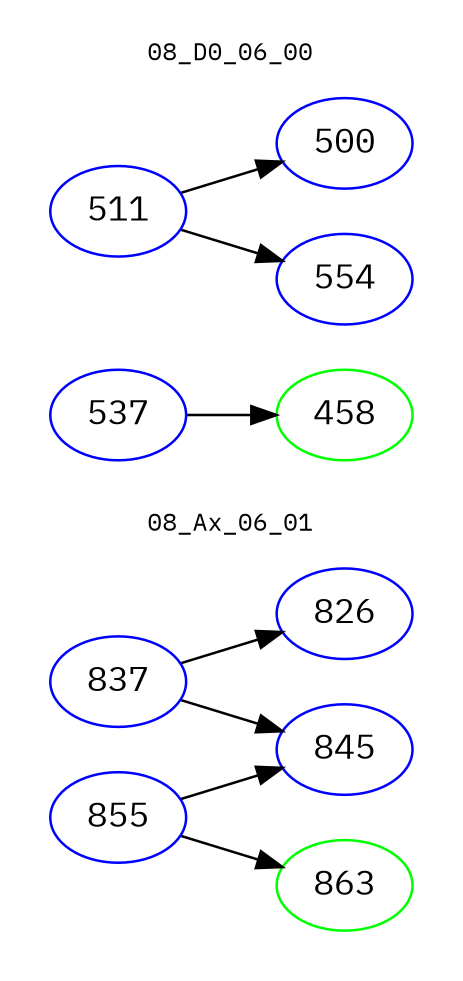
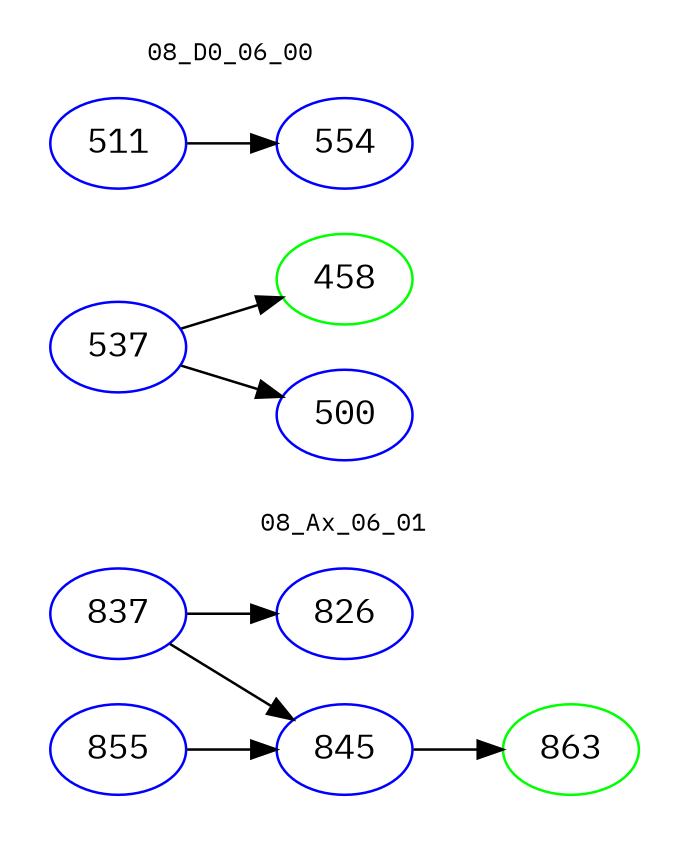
edge "511" -> "500": now "537" -> "500"
edge "855" -> "863": now "845" -> "863"
